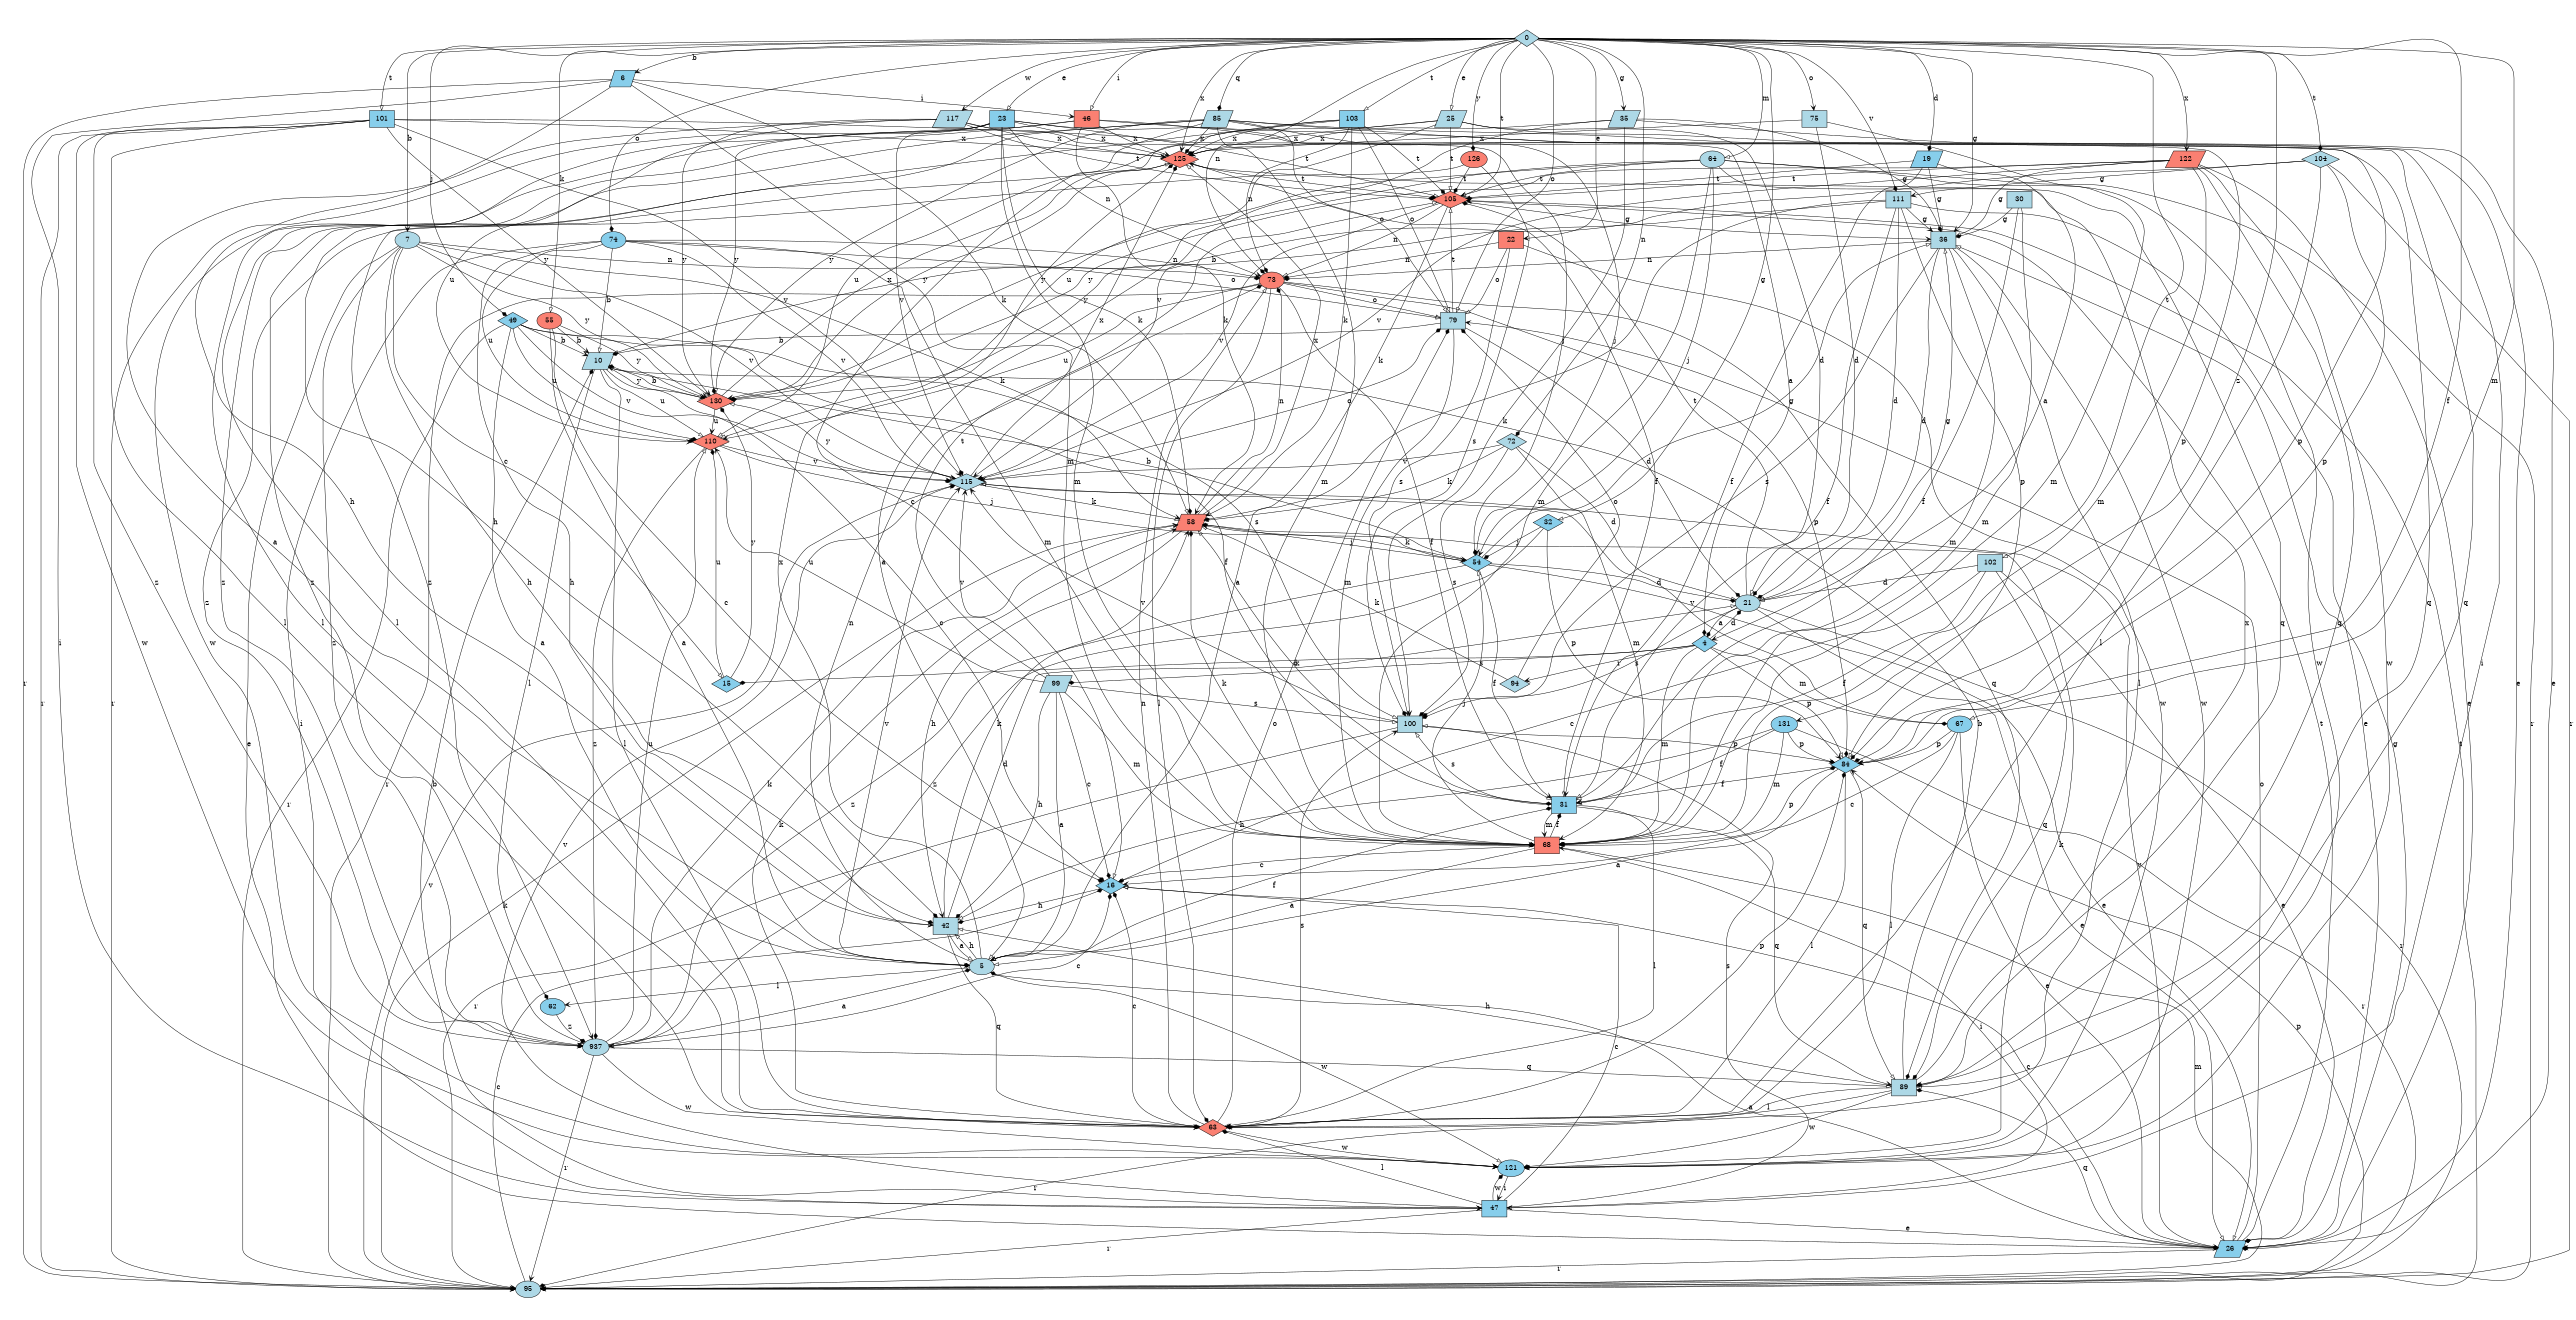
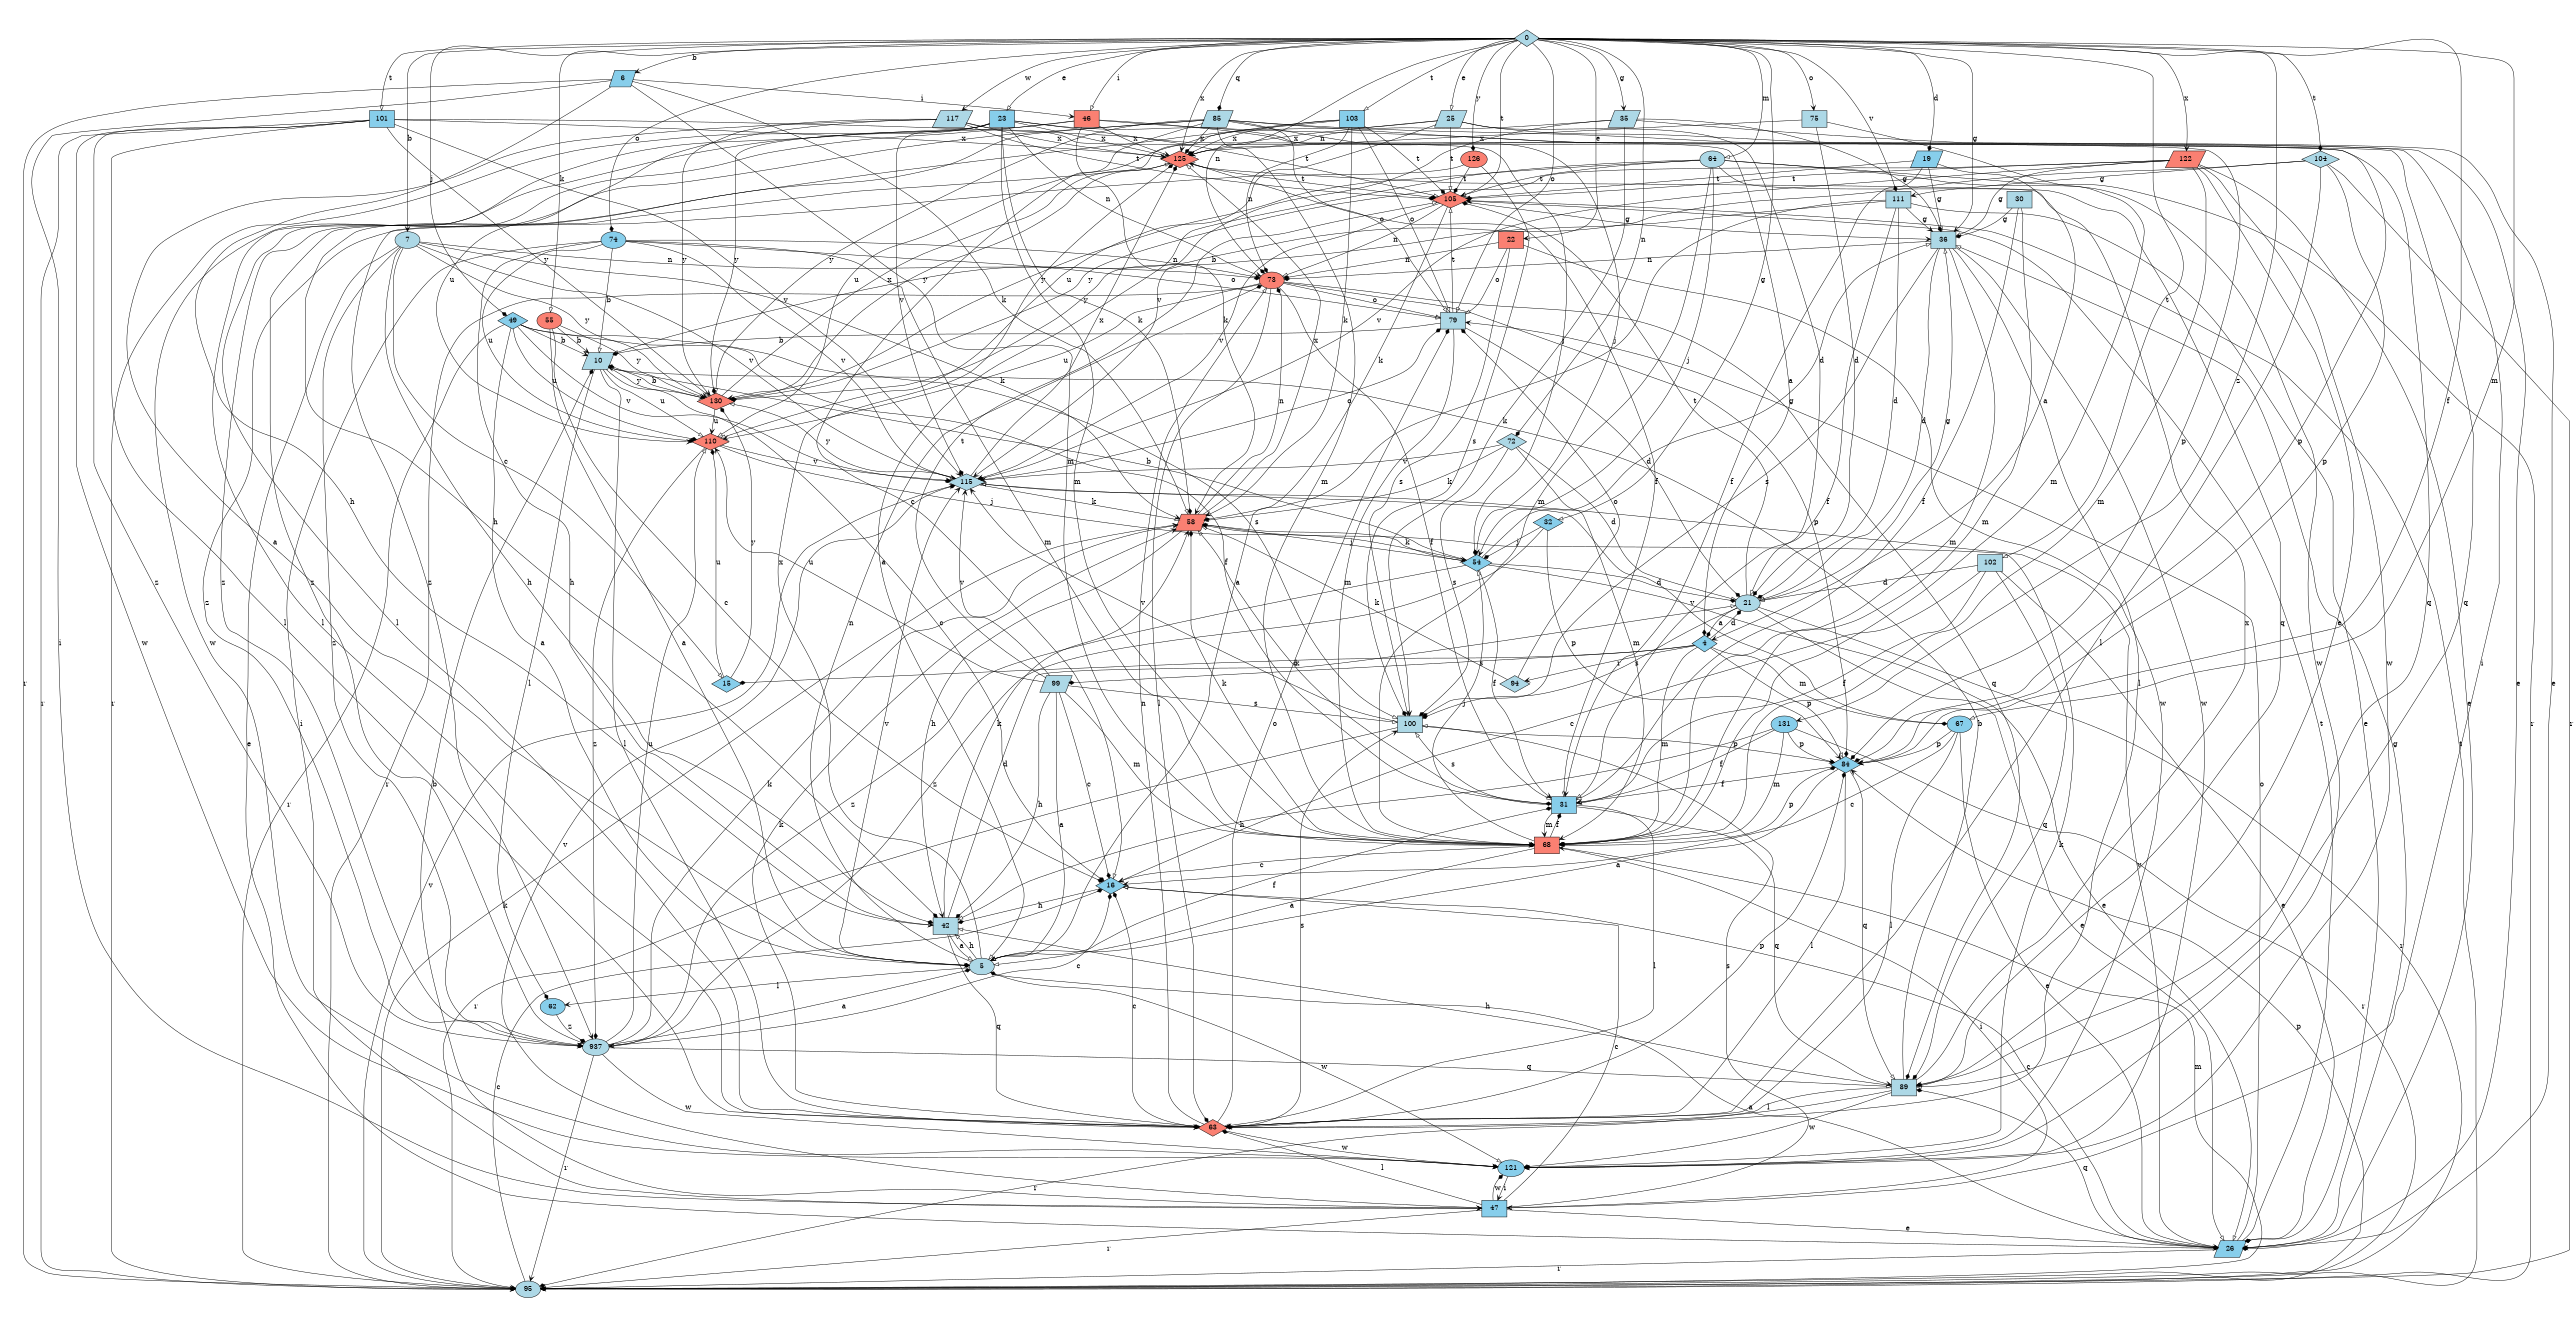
edge "35" -> "125": label "x" -> "n"
edge "111" -> "84": removed, label "p"
edge "122" -> "89": label "q" -> "e"
edge "68" -> "16": arrowhead diamond -> vee
edge "101" -> "121": arrowhead vee -> diamond
